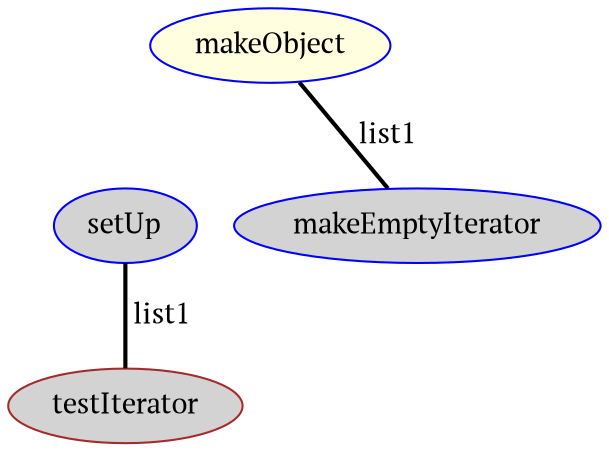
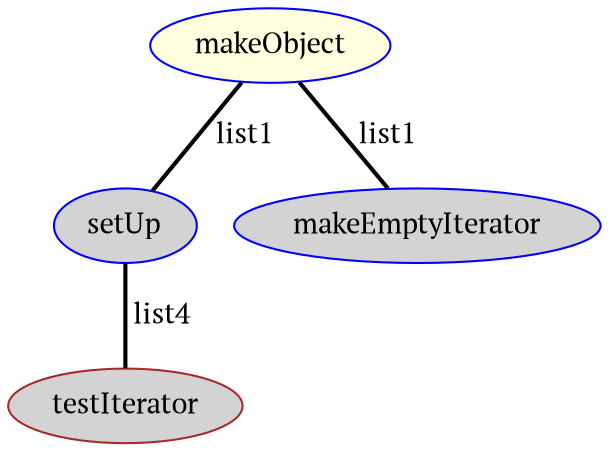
edge "makeObject" -- "setUp": added, label "list1"
edge "setUp" -- "testIterator": label " list1" -> " list4"
